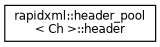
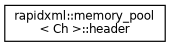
node "rapidxml::header_pool < Ch >::header": label "rapidxml::header_pool < Ch >::header" -> "rapidxml::memory_pool < Ch >::header"
